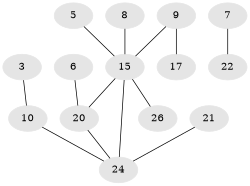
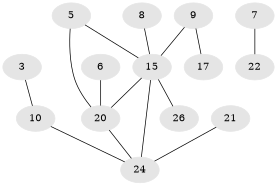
edge "5" -- "20": added
